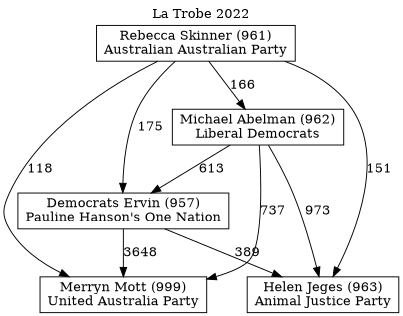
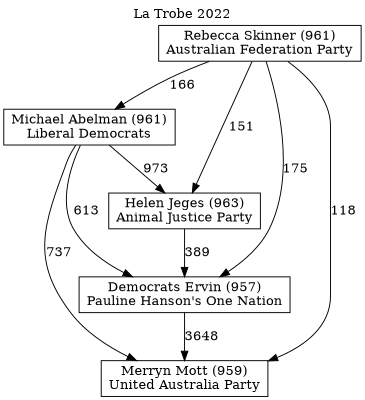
node "Rebecca Skinner (961) Australian Australian Party": label "Rebecca Skinner (961) Australian Australian Party" -> "Rebecca Skinner (961) Australian Federation Party"
node "Michael Abelman (962) Liberal Democrats": label "Michael Abelman (962) Liberal Democrats" -> "Michael Abelman (961) Liberal Democrats"
edge "Democrats Ervin (957) Pauline Hanson's One Nation" -> "Helen Jeges (963) Animal Justice Party": reversed
node "Merryn Mott (999) United Australia Party": label "Merryn Mott (999) United Australia Party" -> "Merryn Mott (959) United Australia Party"
